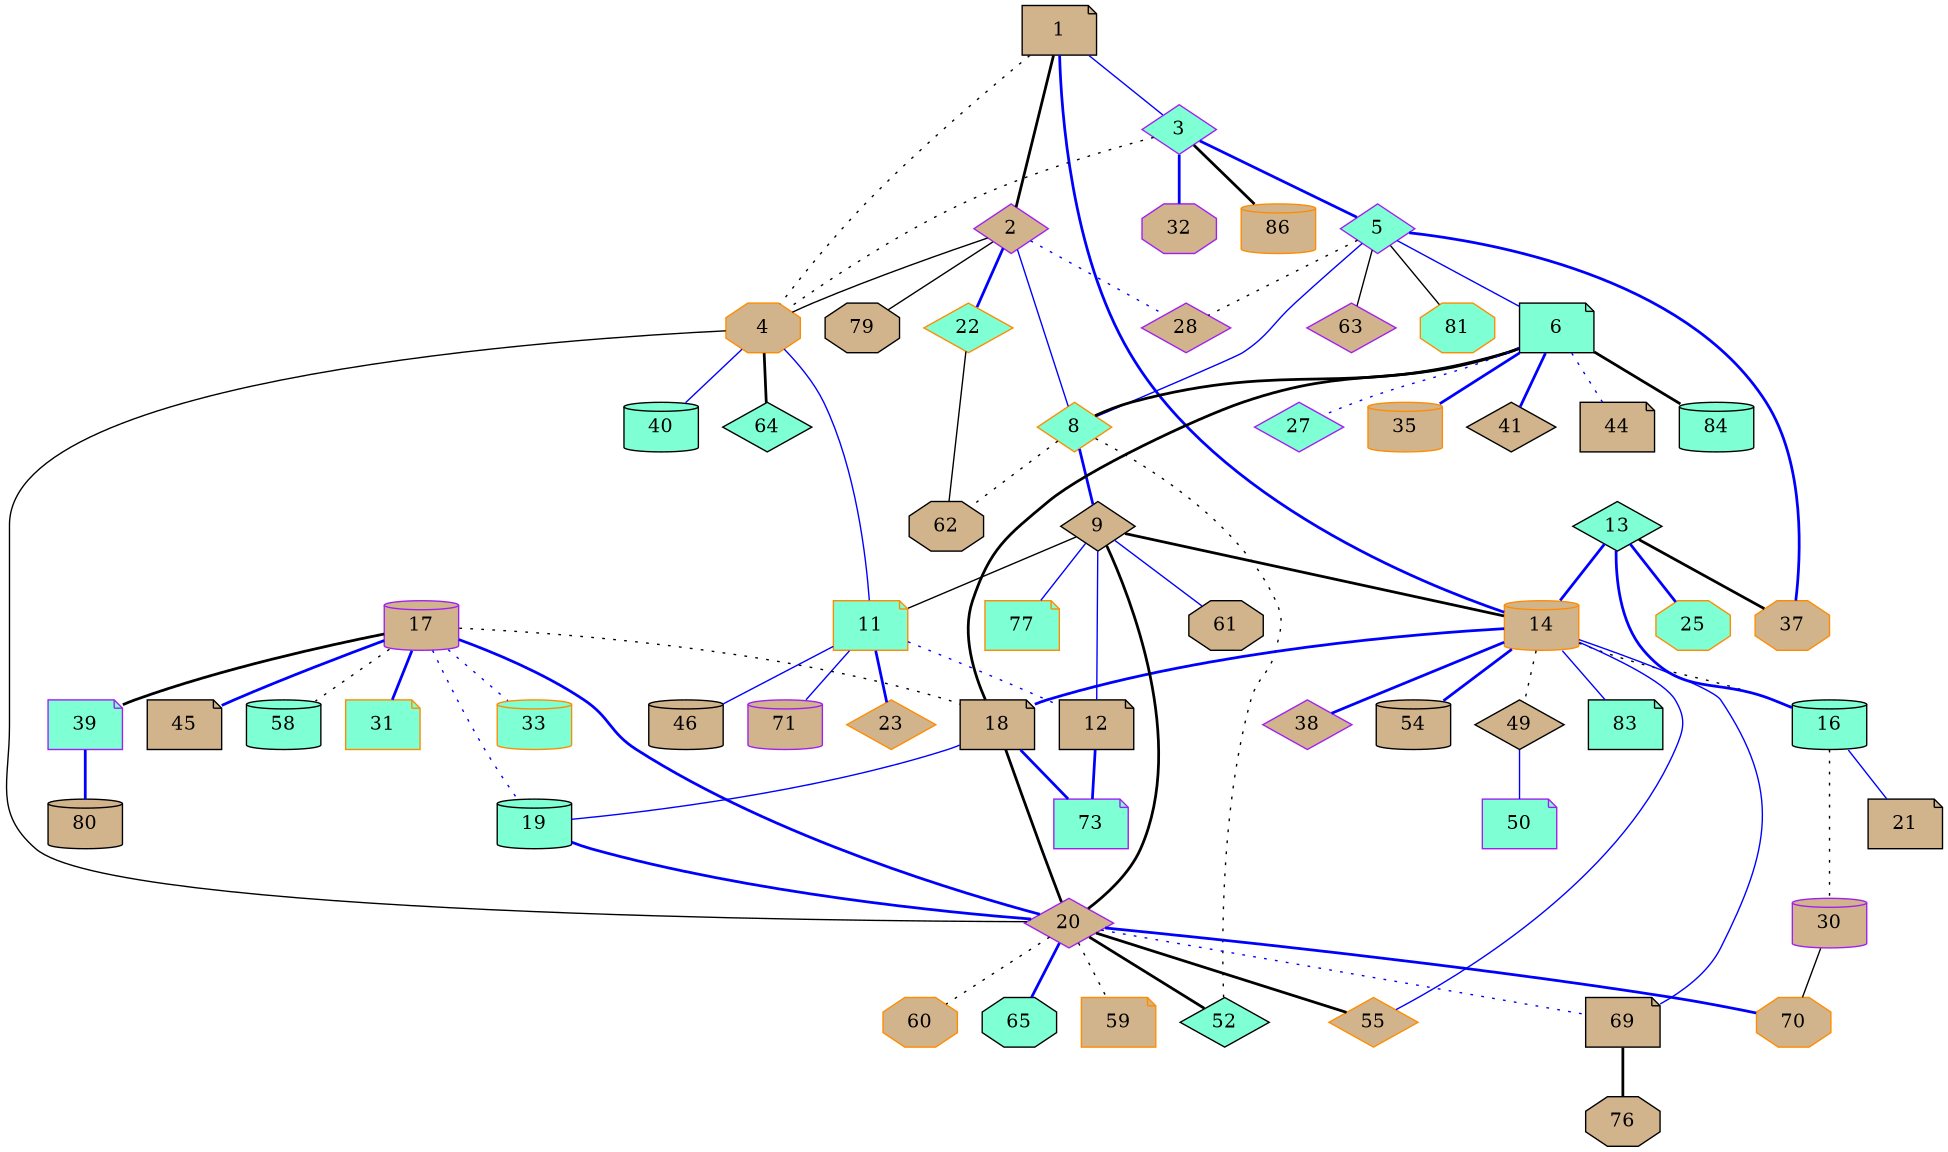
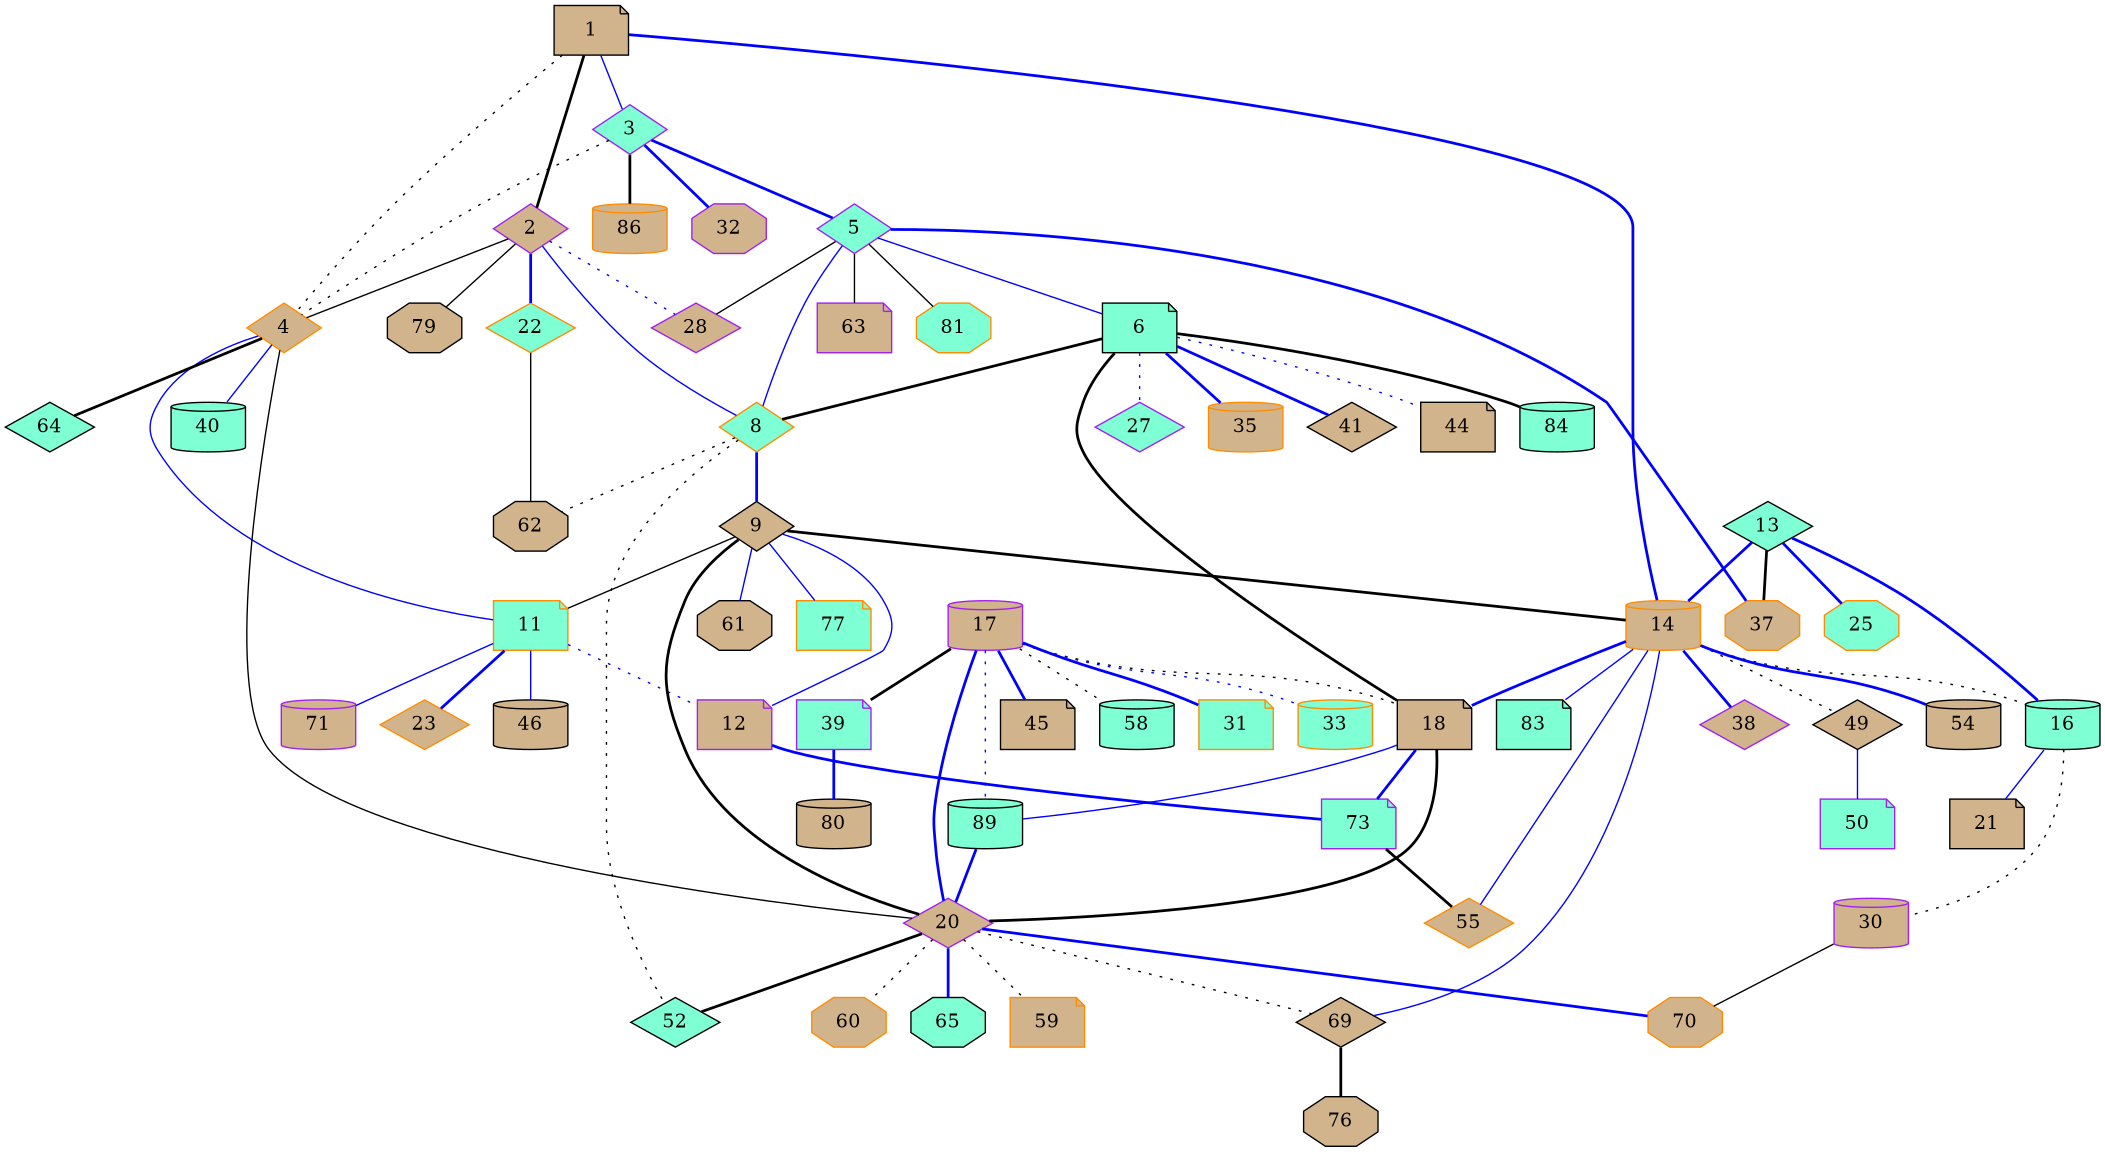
edge "5" -- "28": style dotted -> solid
node "4": shape octagon -> diamond
node "63": shape diamond -> note
node "12": color black -> purple
node "19": label "19" -> "89"
edge "20" -- "55": now "73" -- "55"
edge "20" -- "69": color blue -> black
node "69": shape note -> diamond
